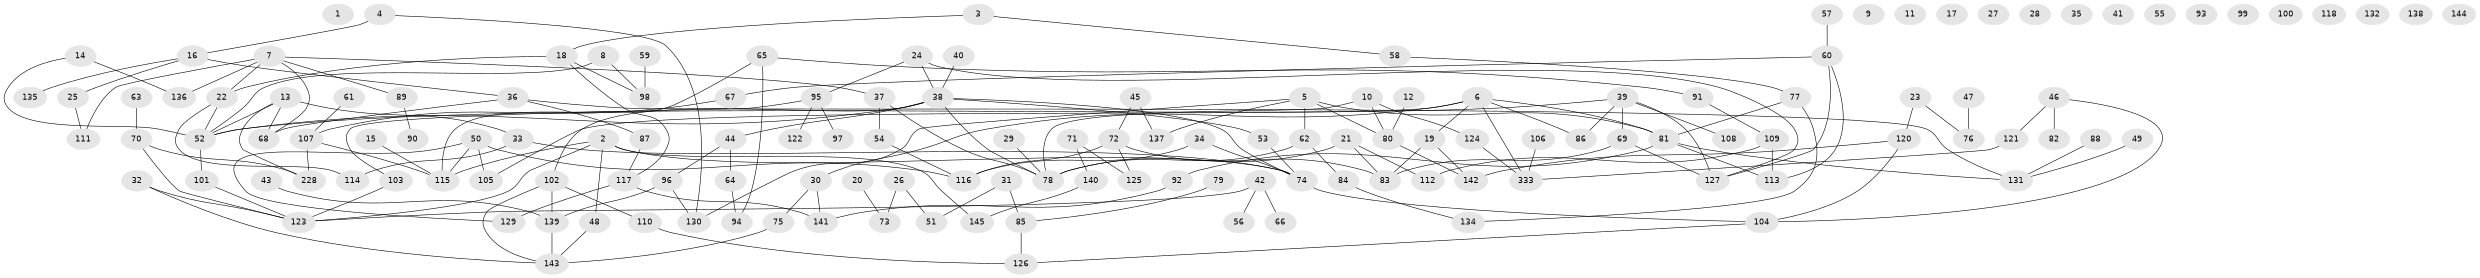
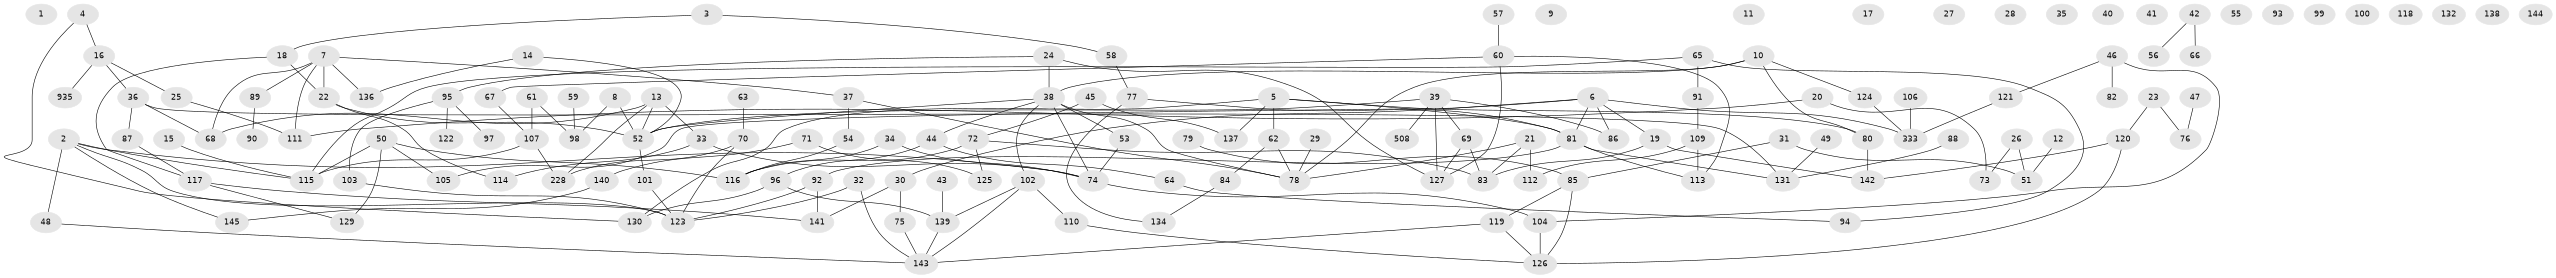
edge "40" -- "38": now "10" -- "38"
edge "18" -- "98": now "61" -- "98"
node "135": label "135" -> "935"
edge "20" -- "111": added
edge "12" -- "80": now "12" -- "51"
node "108": label "108" -> "508"
edge "120" -- "104": now "120" -- "126"
edge "42" -- "123": now "92" -- "123"
node "119": added
